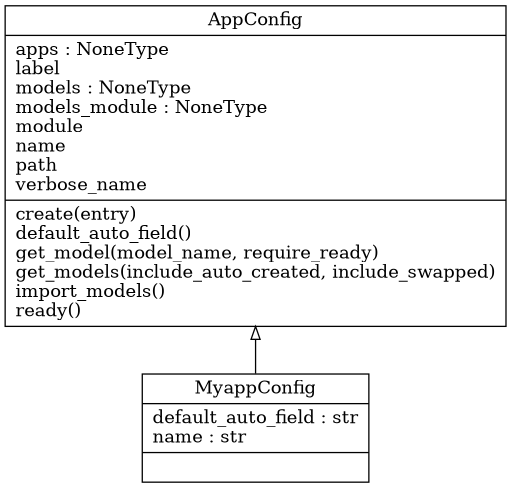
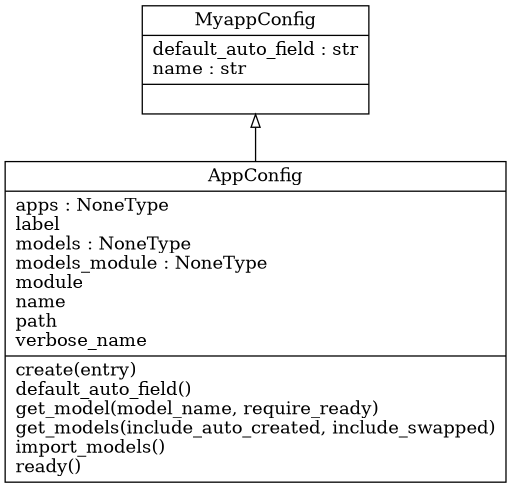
edge "MyappConfig" -> "AppConfig": reversed
